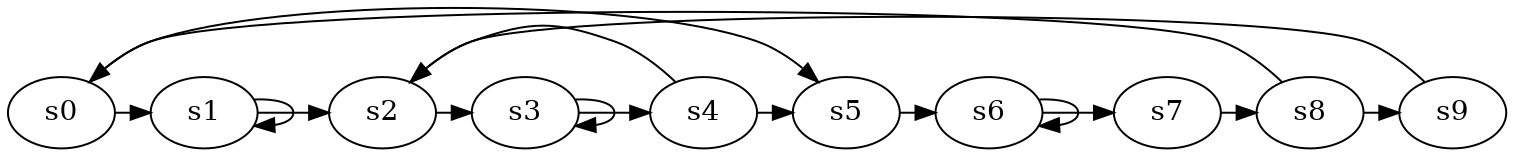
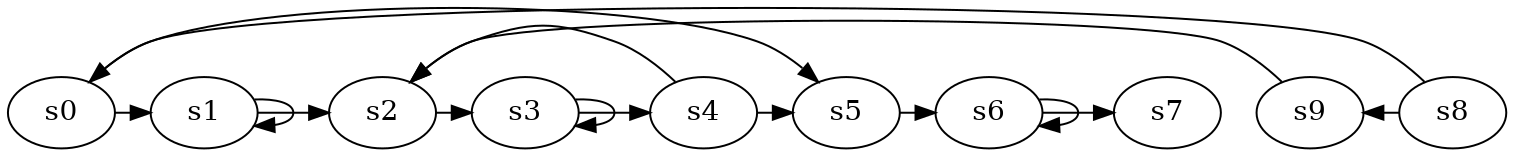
edge "s7" -> "s8": removed
